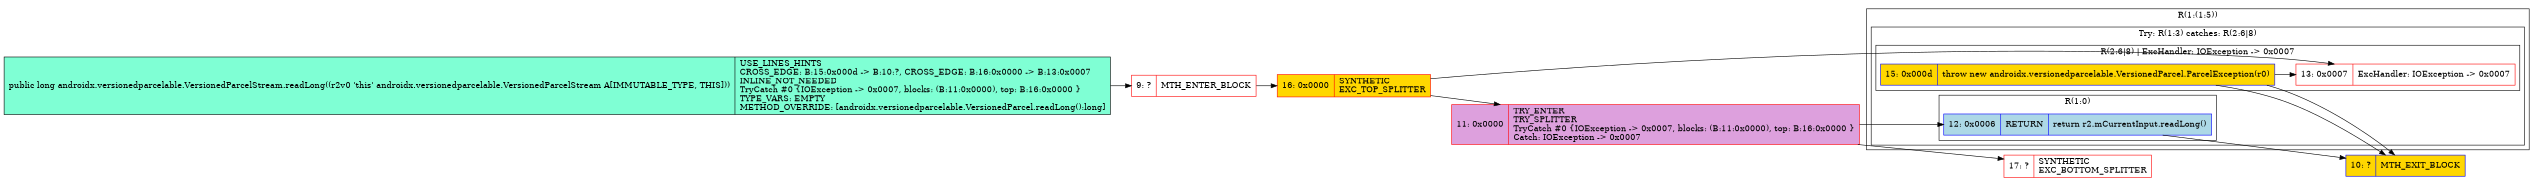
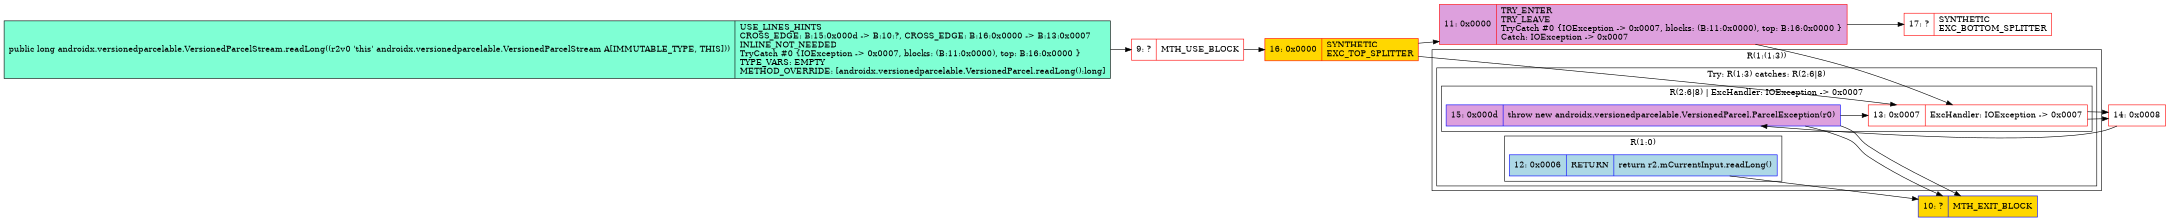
cluster "R(1:(1:5))": label "R(1:(1:5))" -> "R(1:(1:3))"
node "15: 0x000d": fillcolor gold -> plum
node "9: ?": text "MTH_ENTER_BLOCK" -> "MTH_USE_BLOCK"
node "14: 0x0008": added
node "11: 0x0000": text "TRY_SPLITTER" -> "TRY_LEAVE"
edge "11: 0x0000" -> "12: 0x0006": now "11: 0x0000" -> "13: 0x0007"
